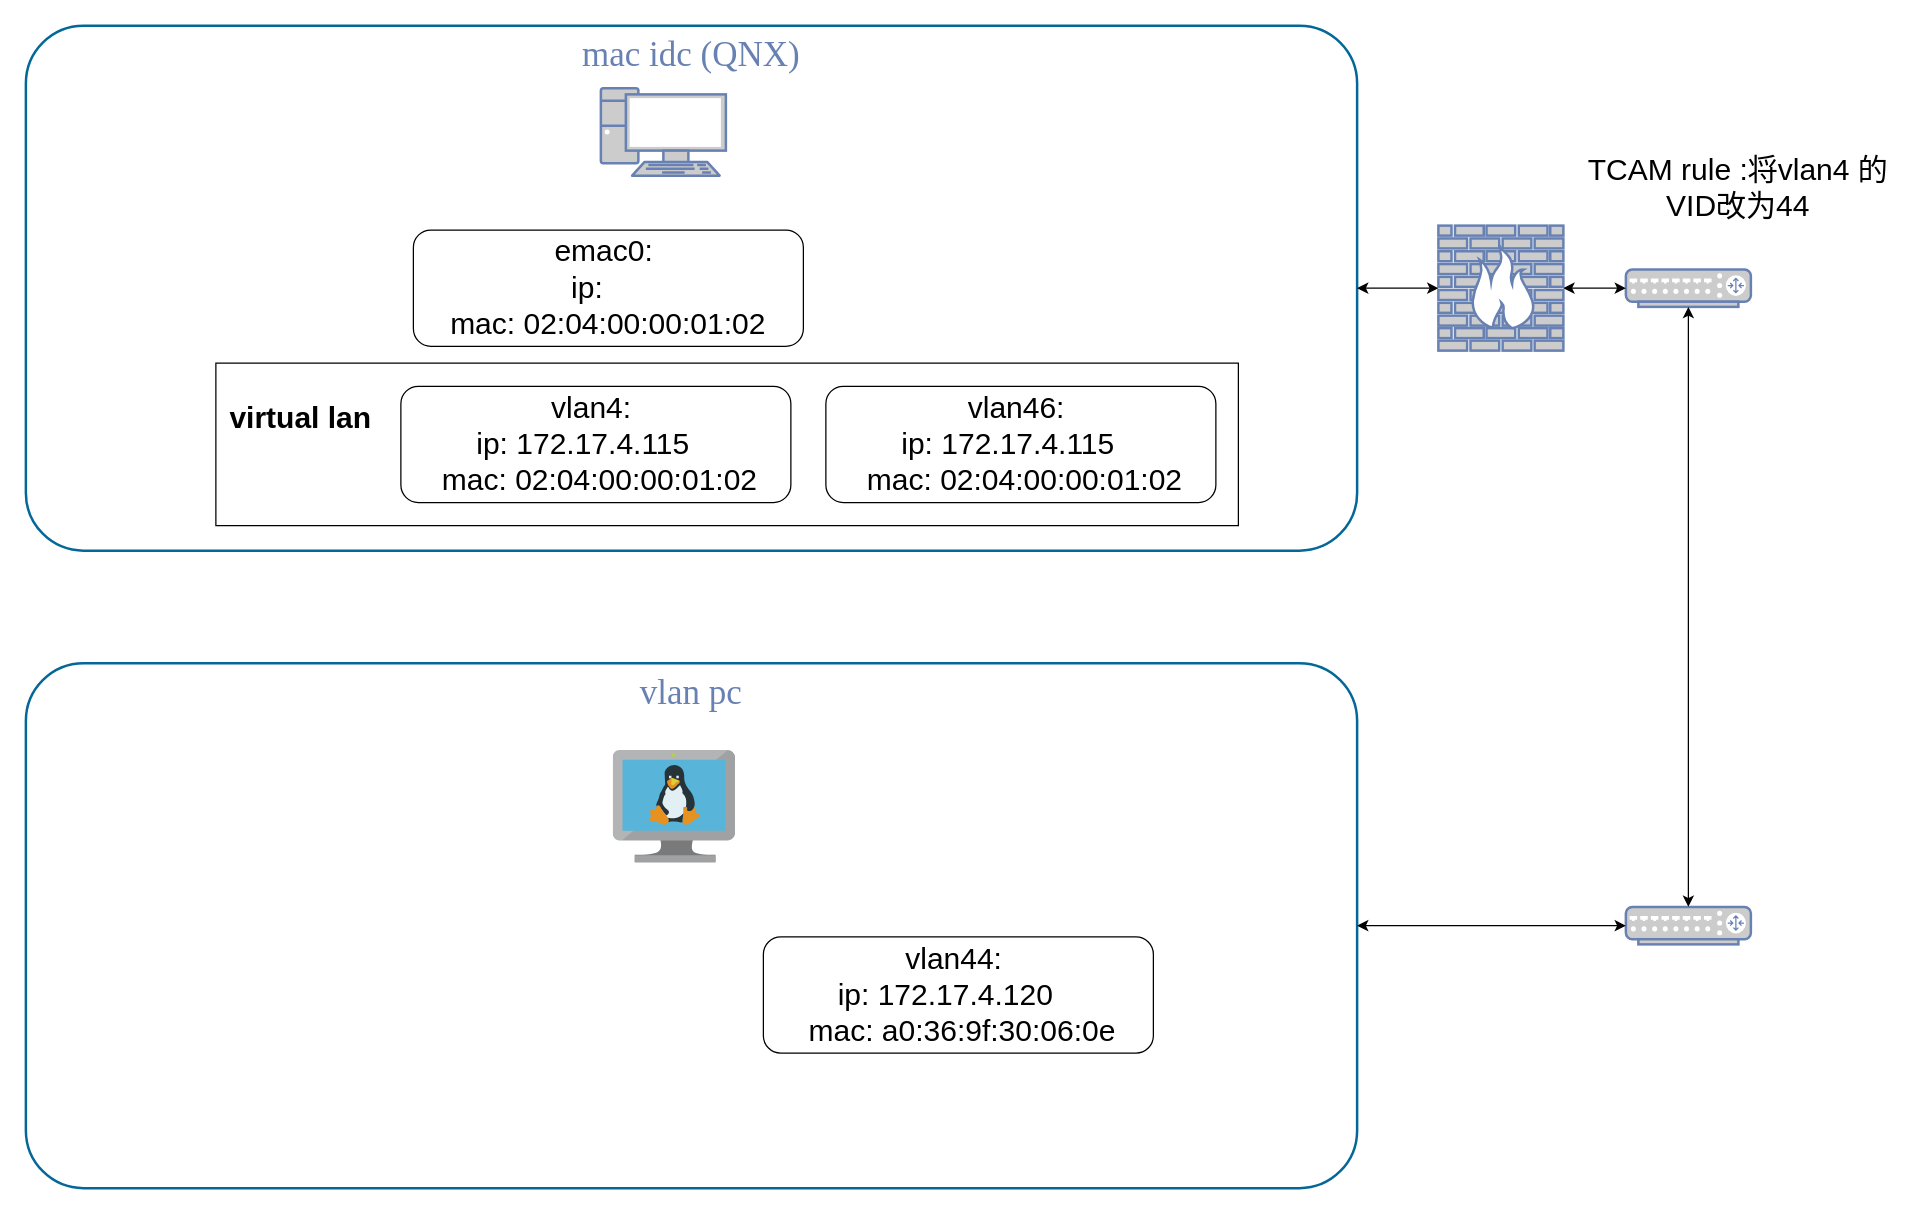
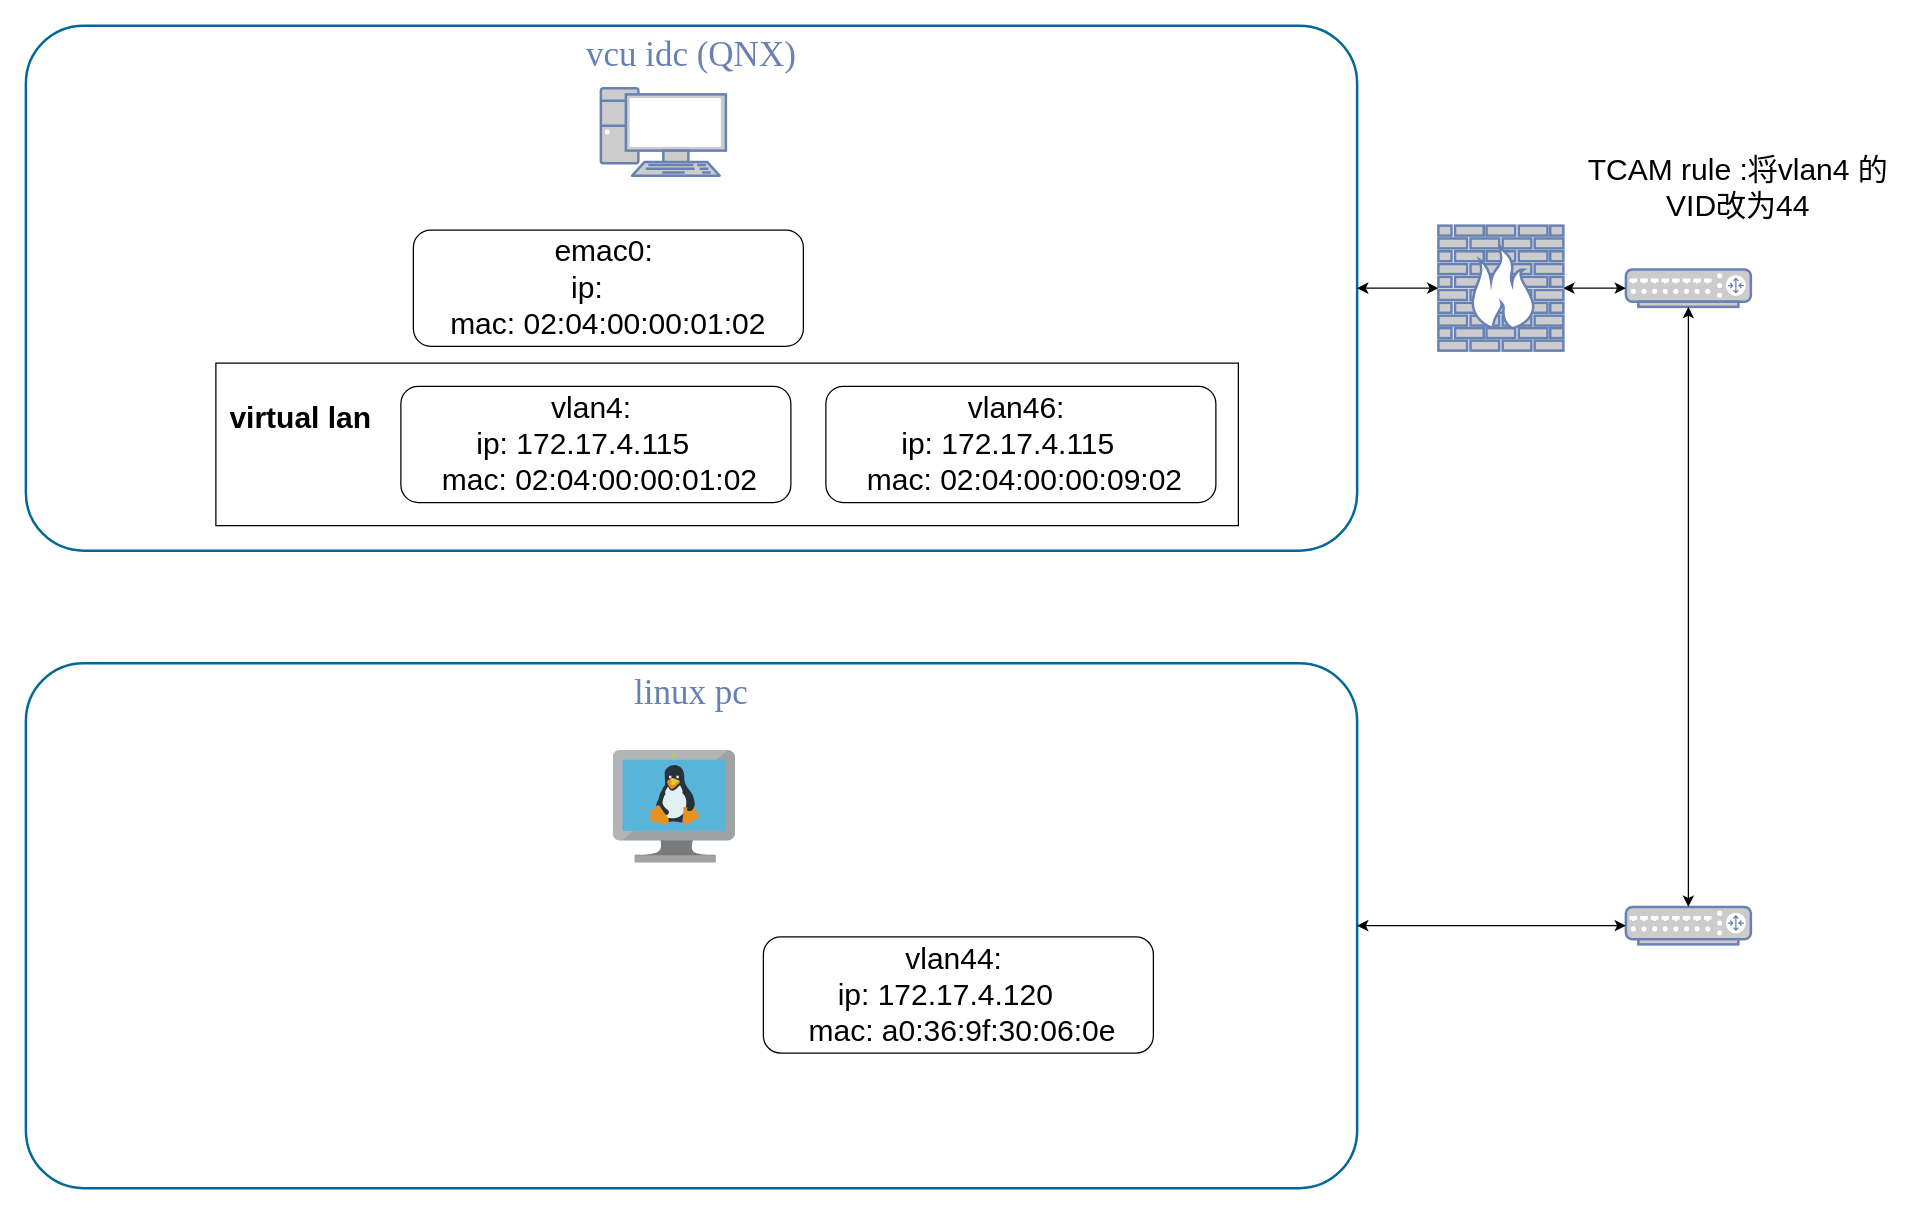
node "mac idc (QNX)": label "mac idc (QNX)" -> "vcu idc (QNX)"
node "vlan46: ip: 172.17.4.115 mac: 02:04:00:00:01:02": label "vlan46: ip: 172.17.4.115 mac: 02:04:00:00:01:02" -> "vlan46: ip: 172.17.4.115 mac: 02:04:00:00:09:02"
node "vlan pc": label "vlan pc" -> "linux pc"
